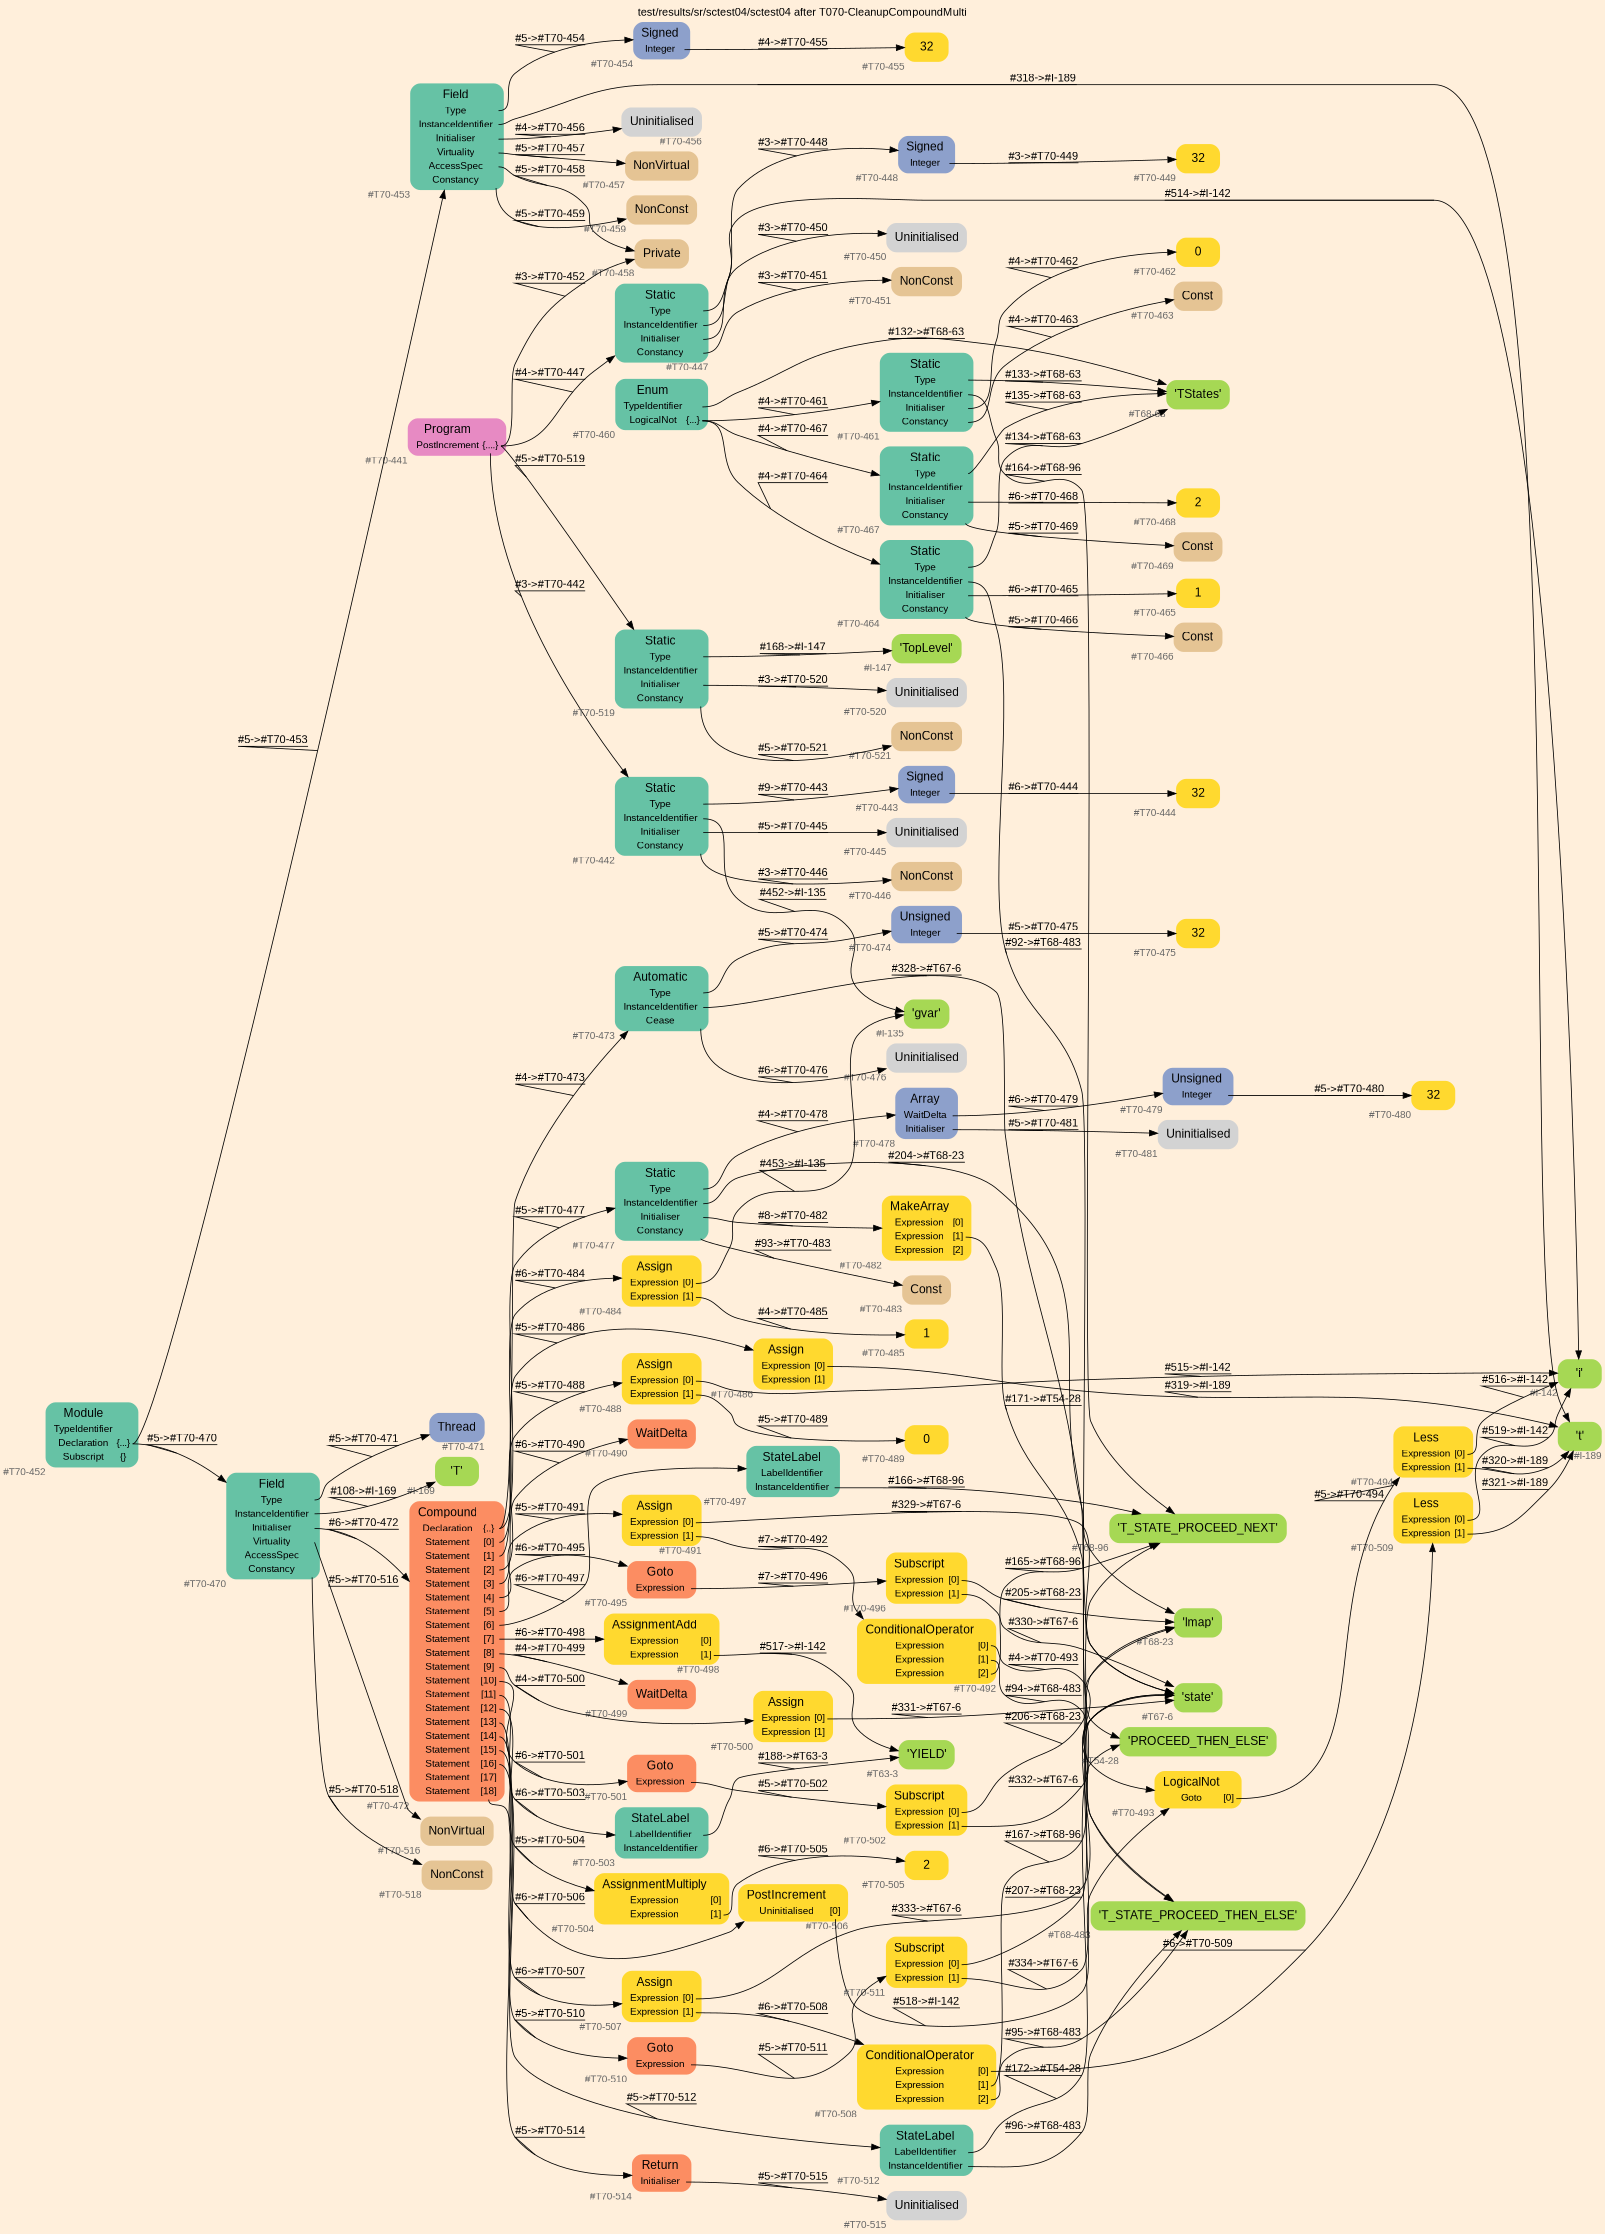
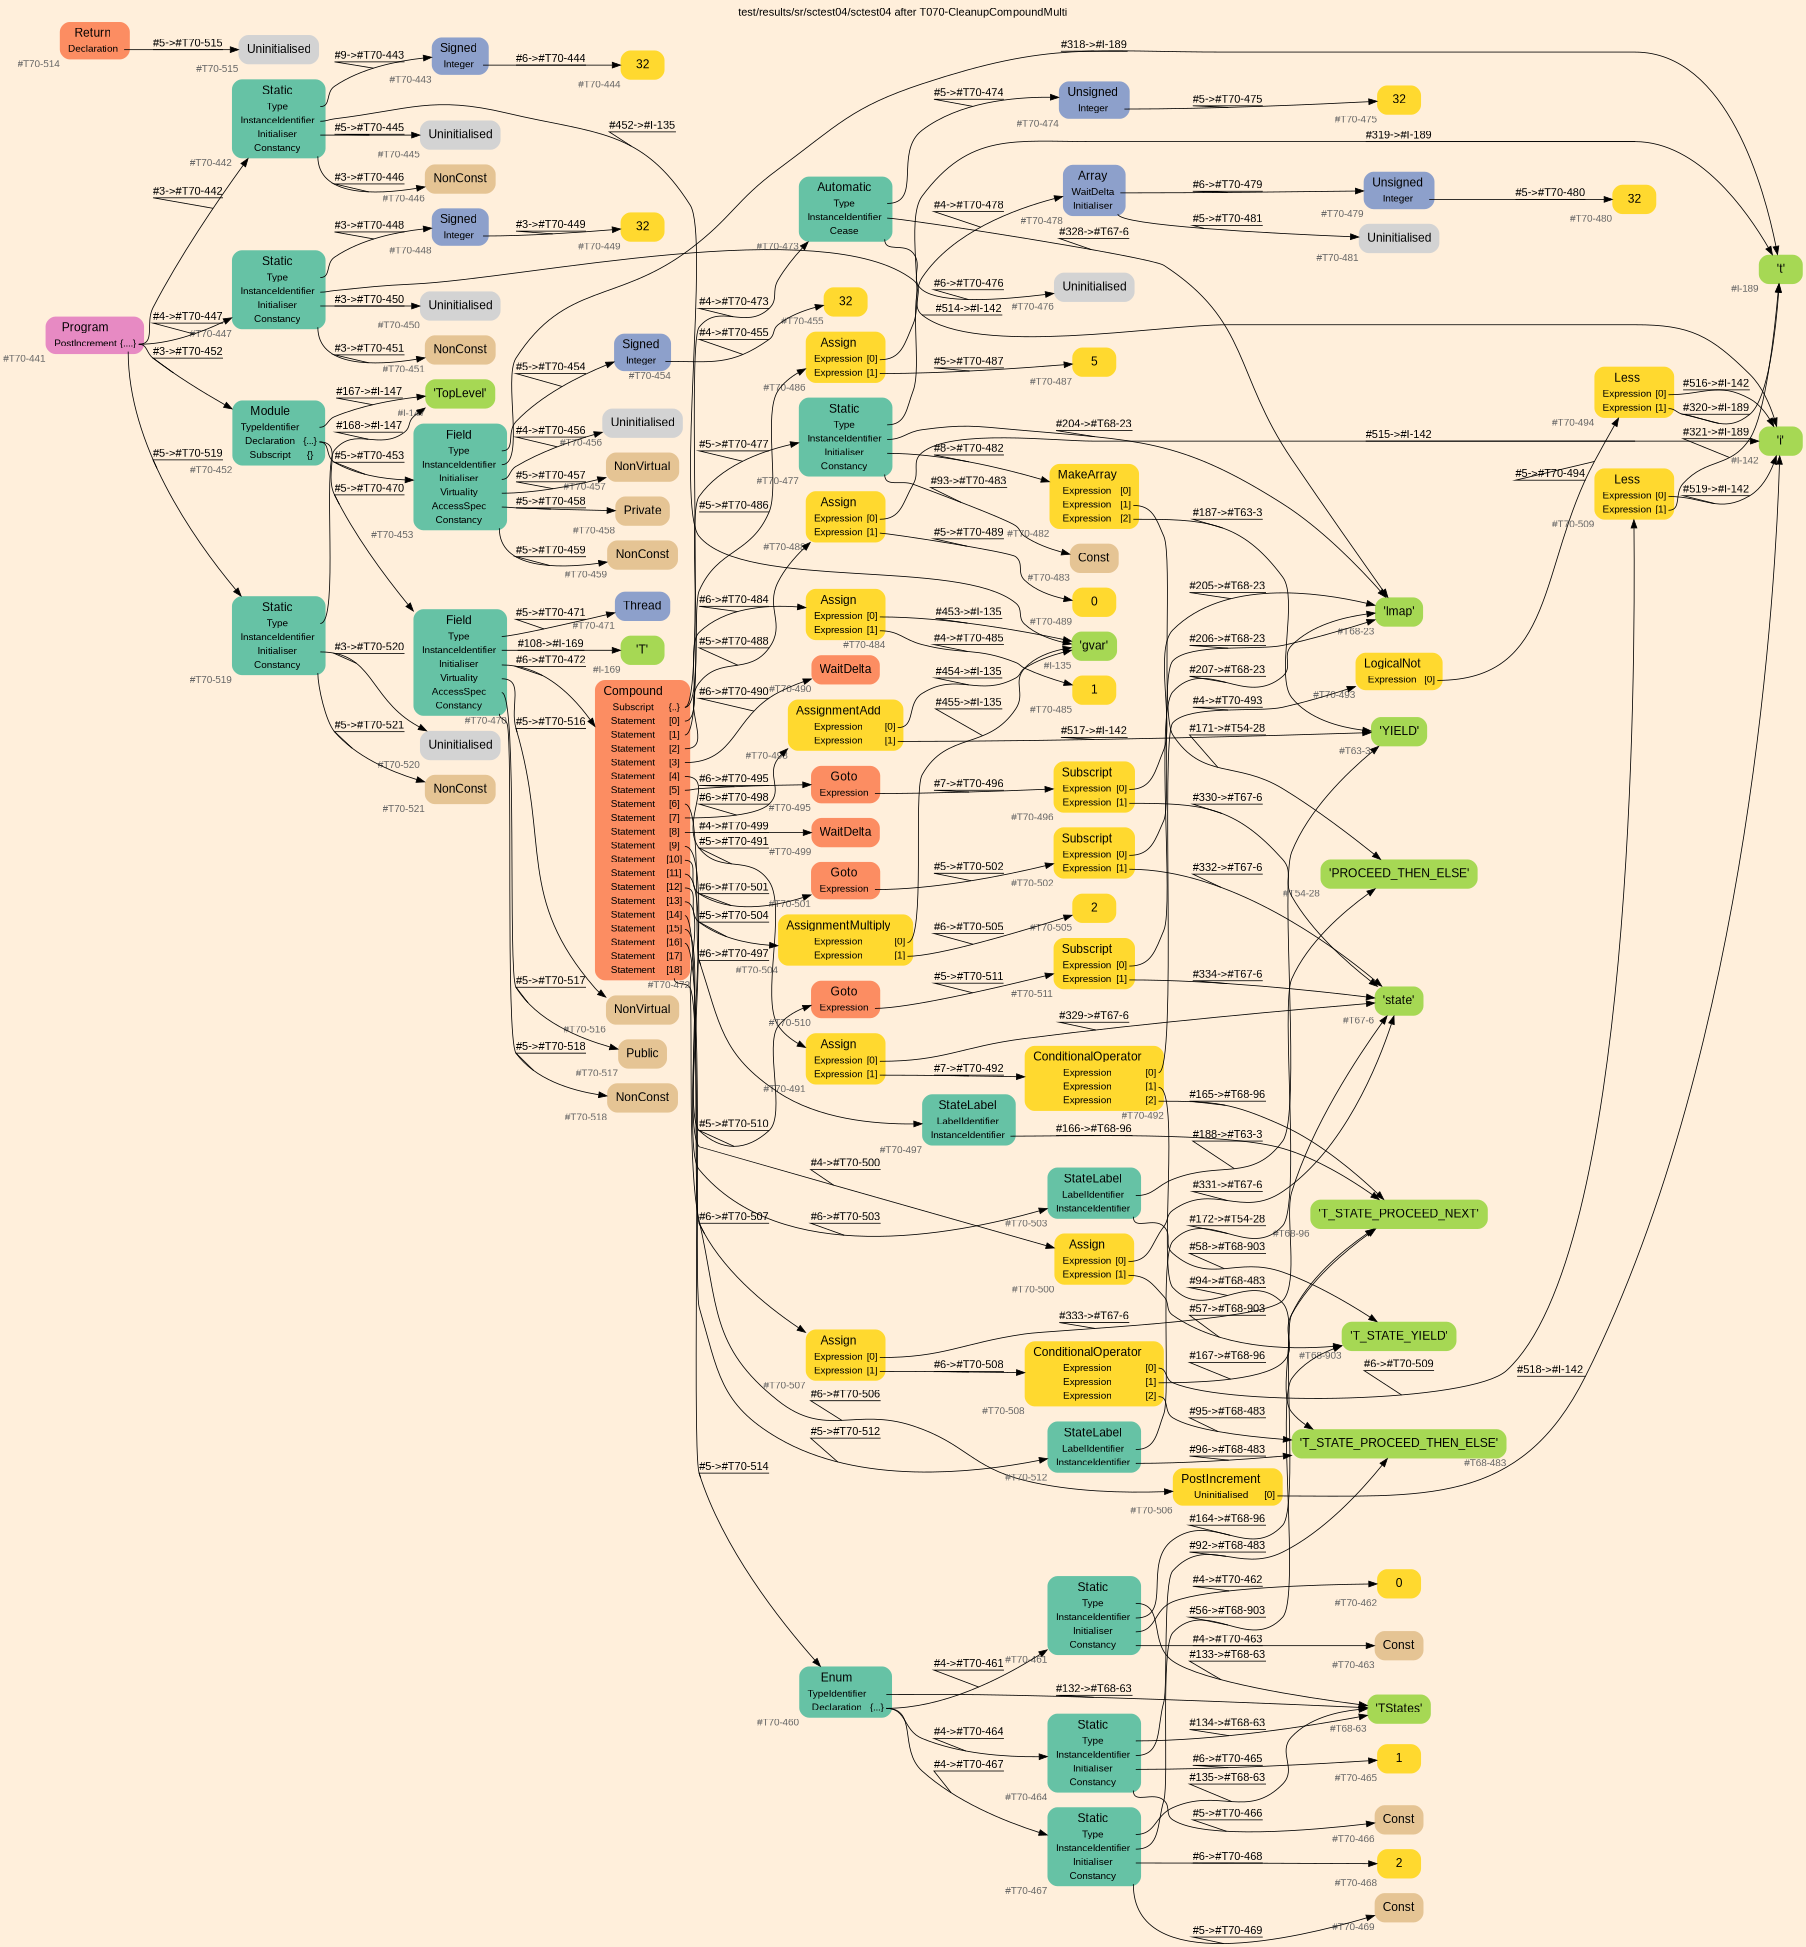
edge "Program" -> "Private": now "Program" -> "Module"
node "5": added
edge "Module" -> "'TopLevel'": added, label "#167->#I-147"
node "Enum": text "LogicalNot" -> "Declaration"
edge "MakeArray" -> "'YIELD'": added, label "#187->#T63-3"
edge "AssignmentAdd" -> "'gvar'": added, label "#454->#I-135"
edge "AssignmentMultiply" -> "'gvar'": added, label "#455->#I-135"
node "Public": added
edge "Automatic" -> "'state'": now "Automatic" -> "'lmap'"
node "'T_STATE_YIELD'": added
node "Compound": text "Declaration" -> "Subscript"
node "LogicalNot": text "Goto" -> "Expression"
edge "PostIncrement" -> "LogicalNot": now "PostIncrement" -> "'i'"
edge "Compound" -> "Return": now "Compound" -> "Enum"
node "Return": text "Initialiser" -> "Declaration"
